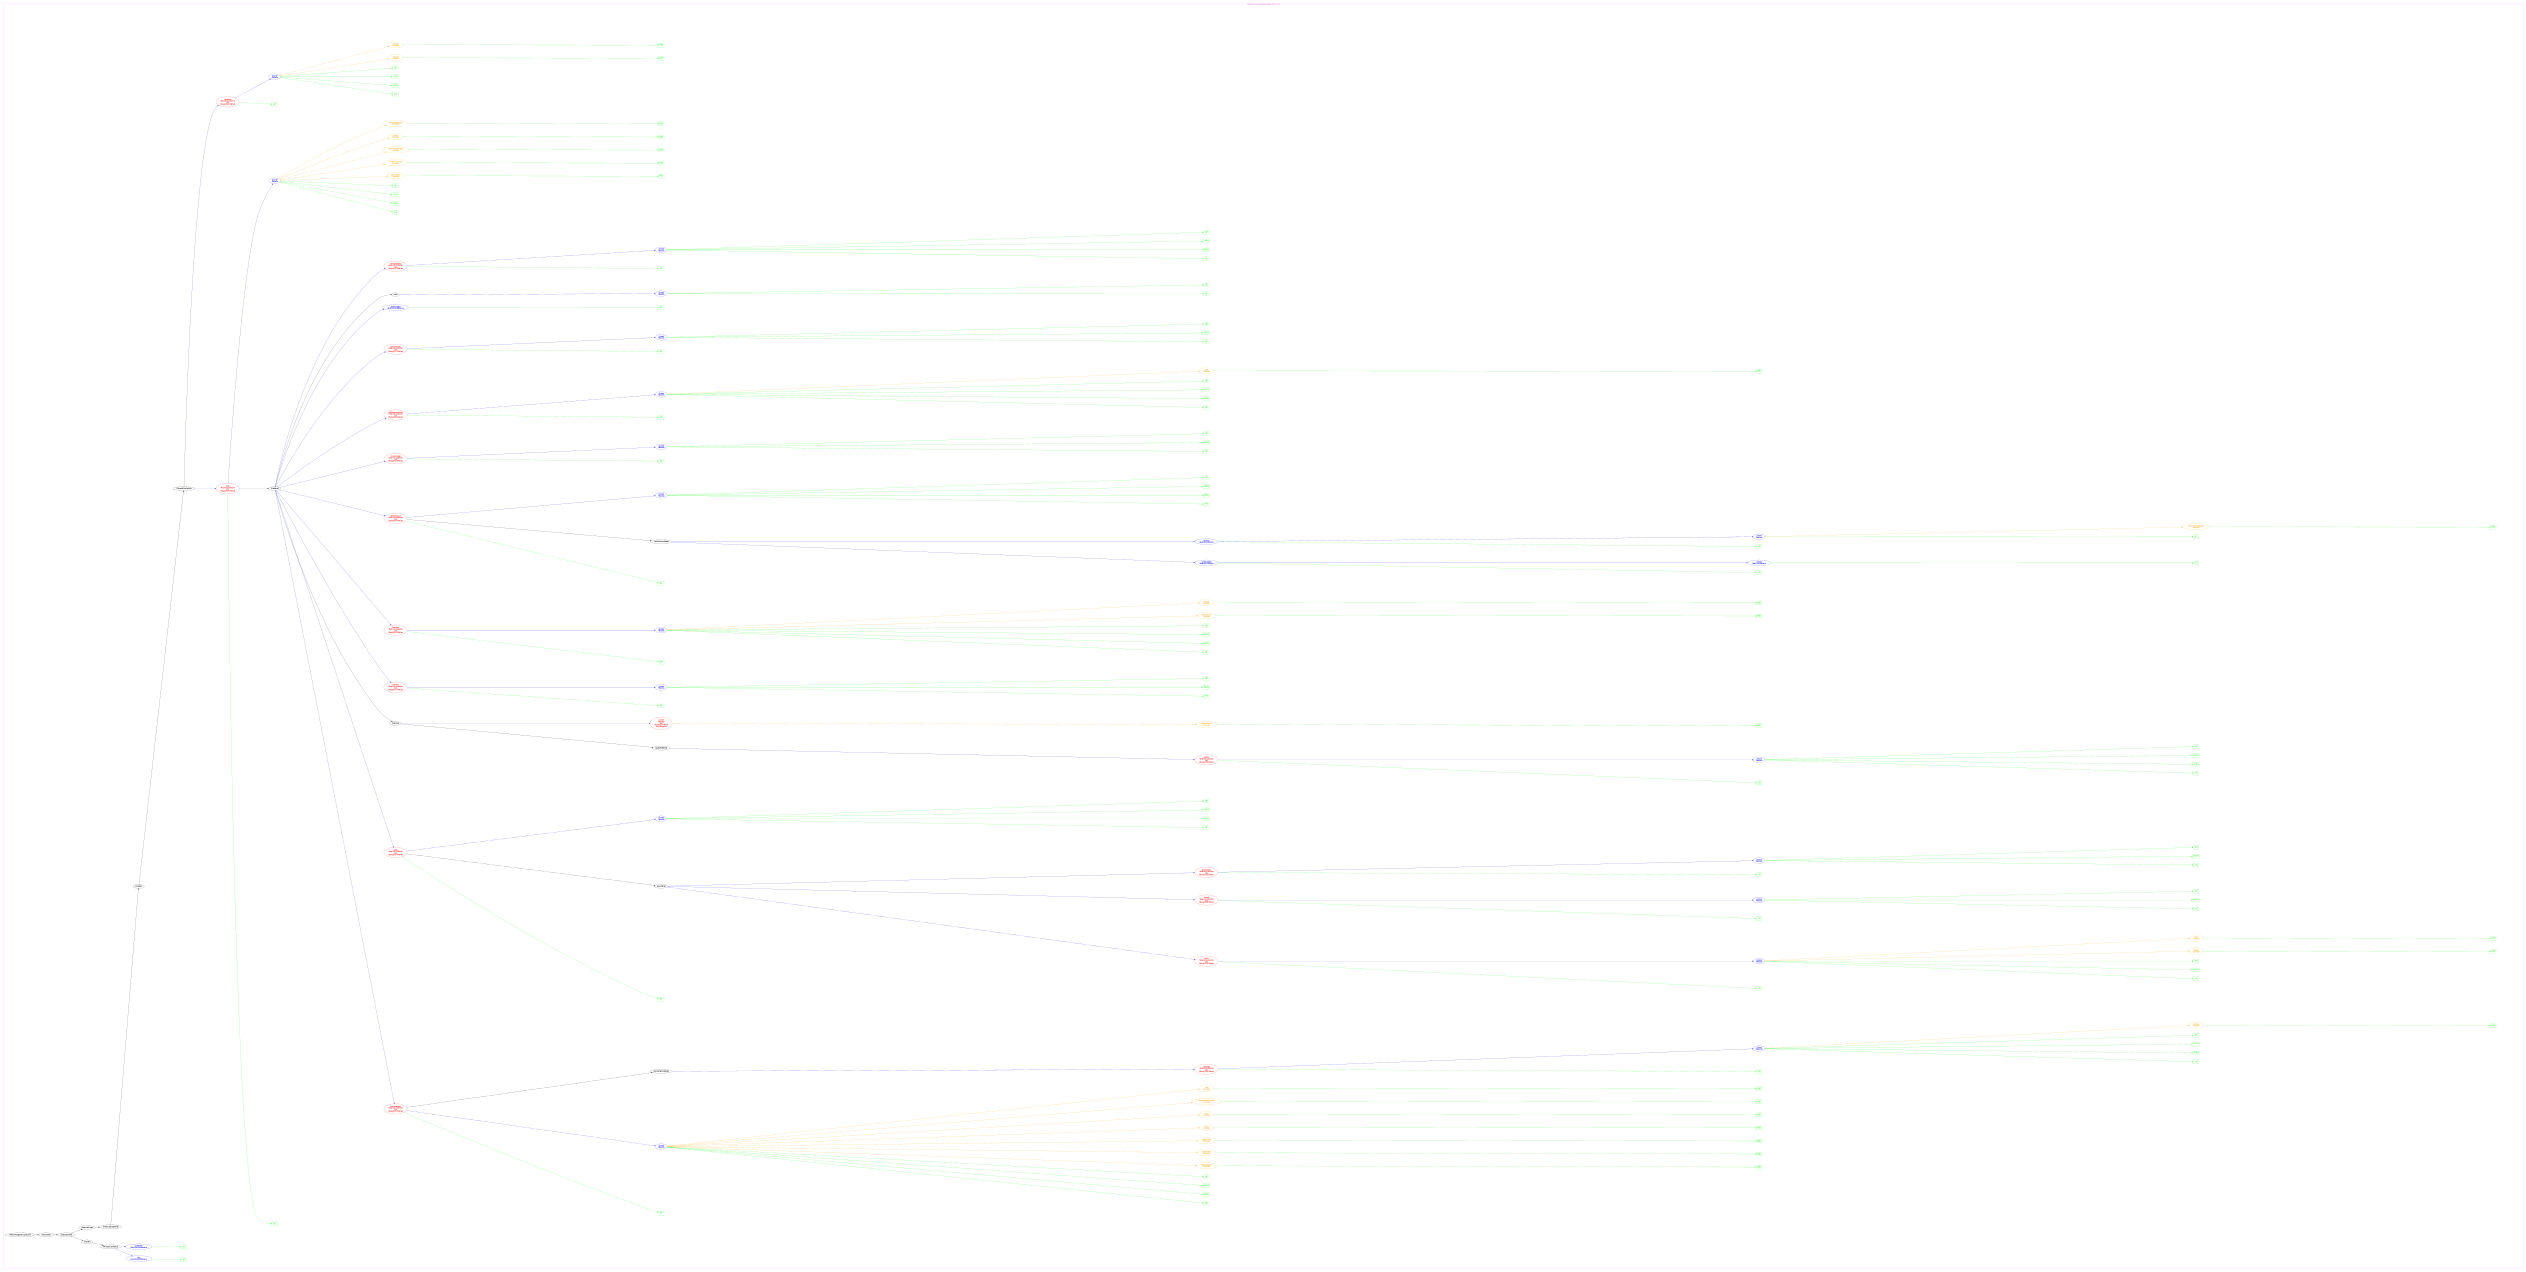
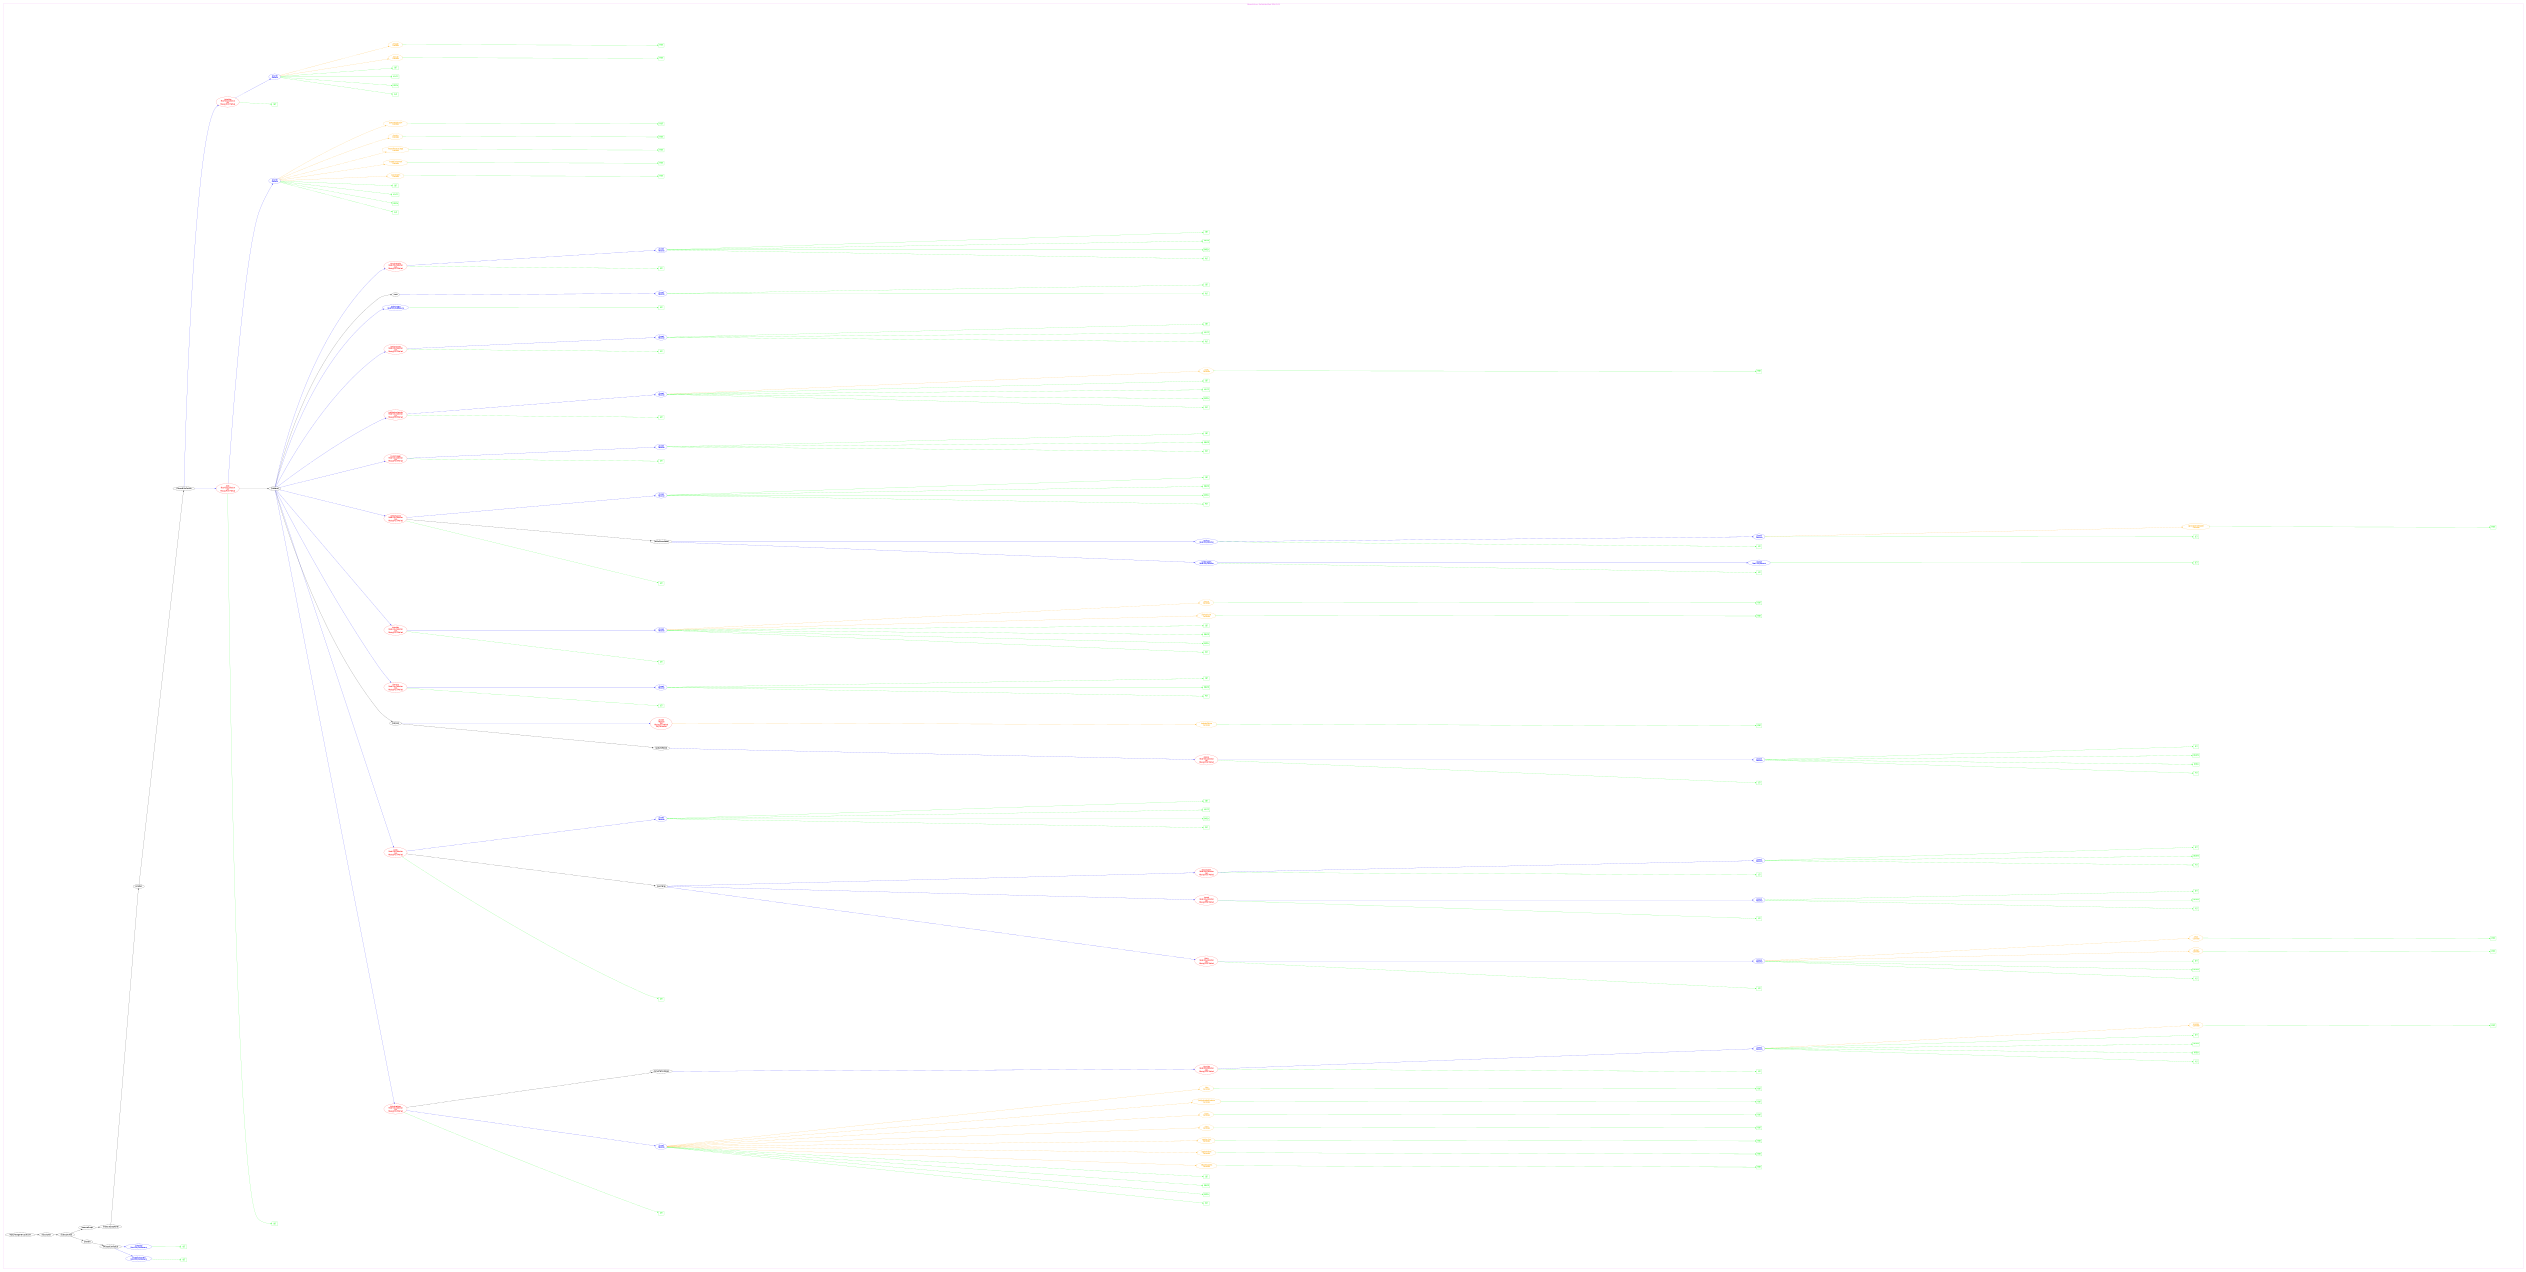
node "/labs Read-Only SubResource": label "/labs Read-Only SubResource" -> "/createEnvironment Read-Only SubResource"
